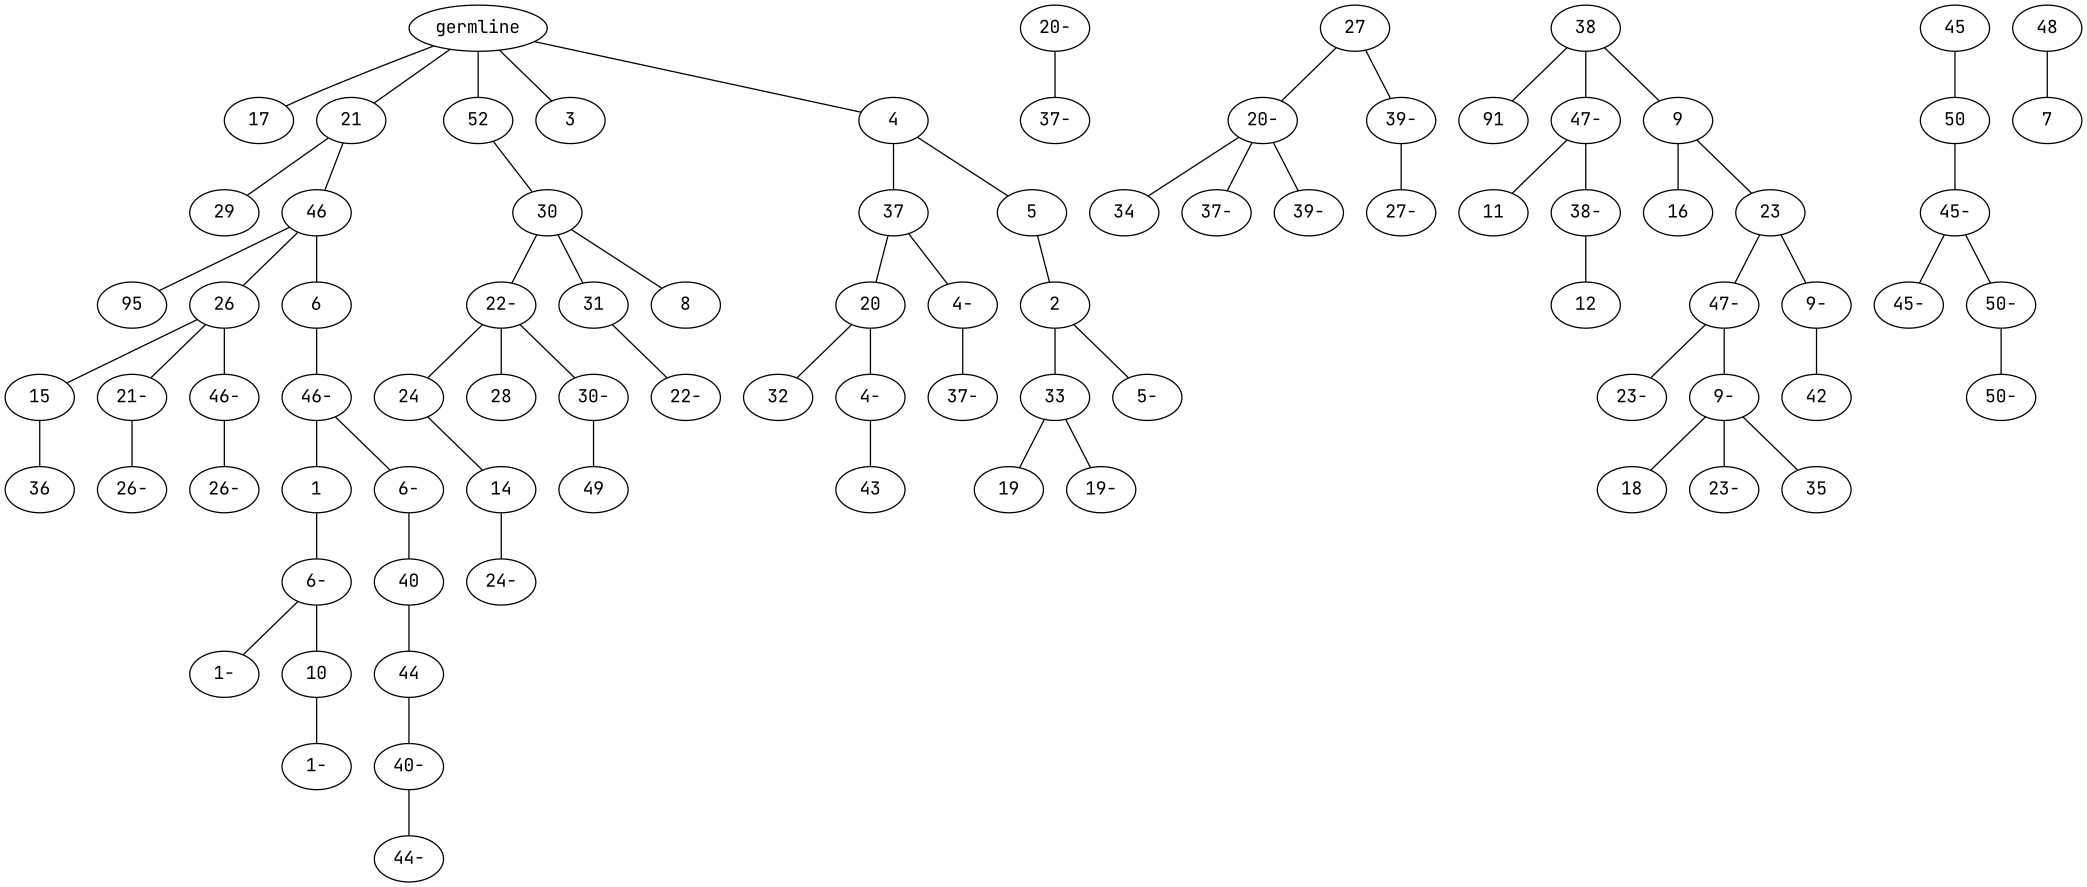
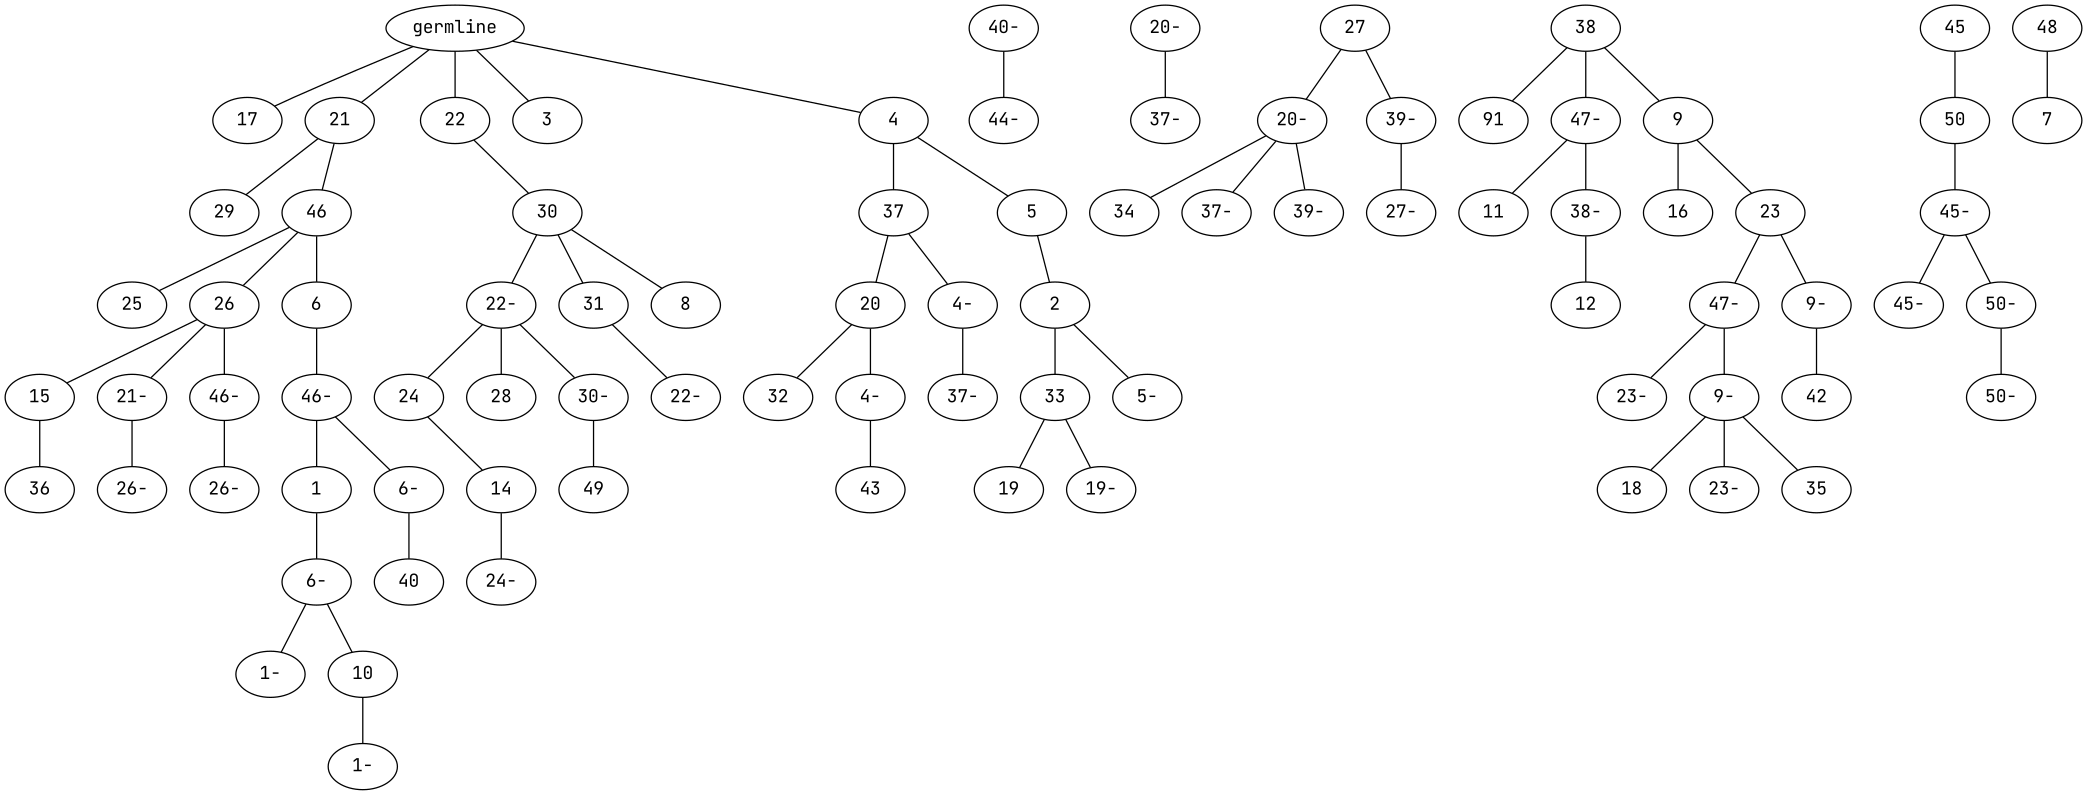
node "52": label "52" -> "22"
node "95": label "95" -> "25"
node "44": removed
